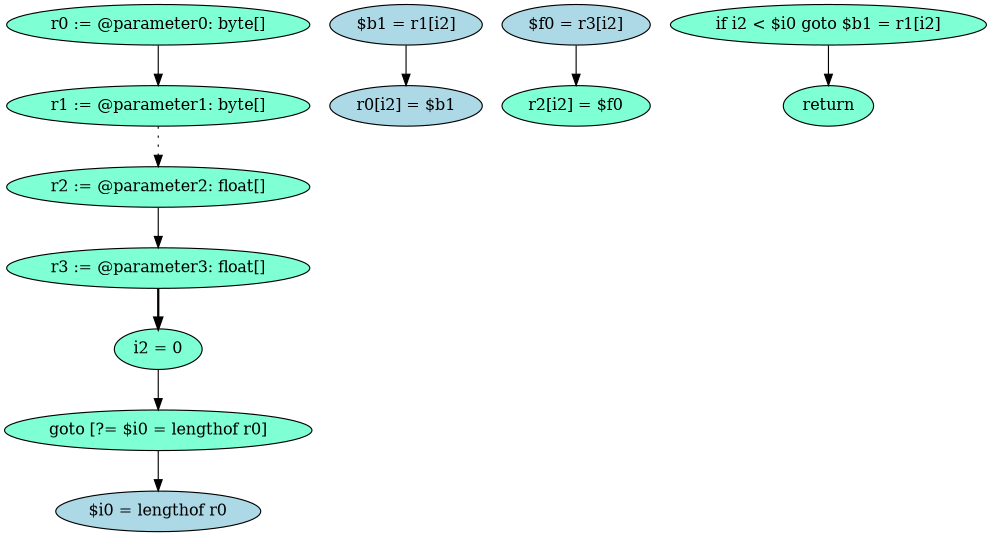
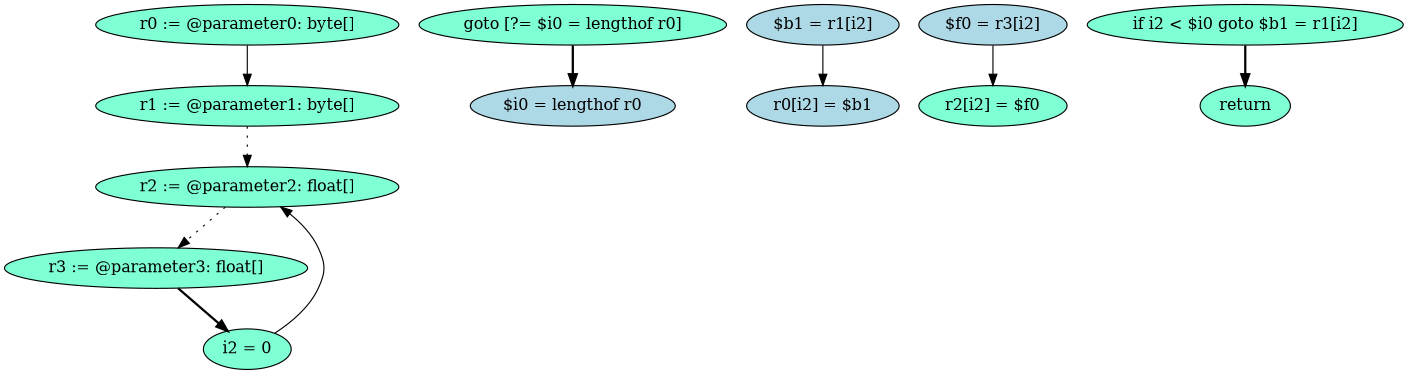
edge "if i2 < $i0 goto $b1 = r1[i2]" -> "return": style solid -> bold
edge "r2 := @parameter2: float[]" -> "r3 := @parameter3: float[]": style solid -> dotted
edge "i2 = 0" -> "goto [?= $i0 = lengthof r0]": now "i2 = 0" -> "r2 := @parameter2: float[]"
edge "goto [?= $i0 = lengthof r0]" -> "$i0 = lengthof r0": style solid -> bold
